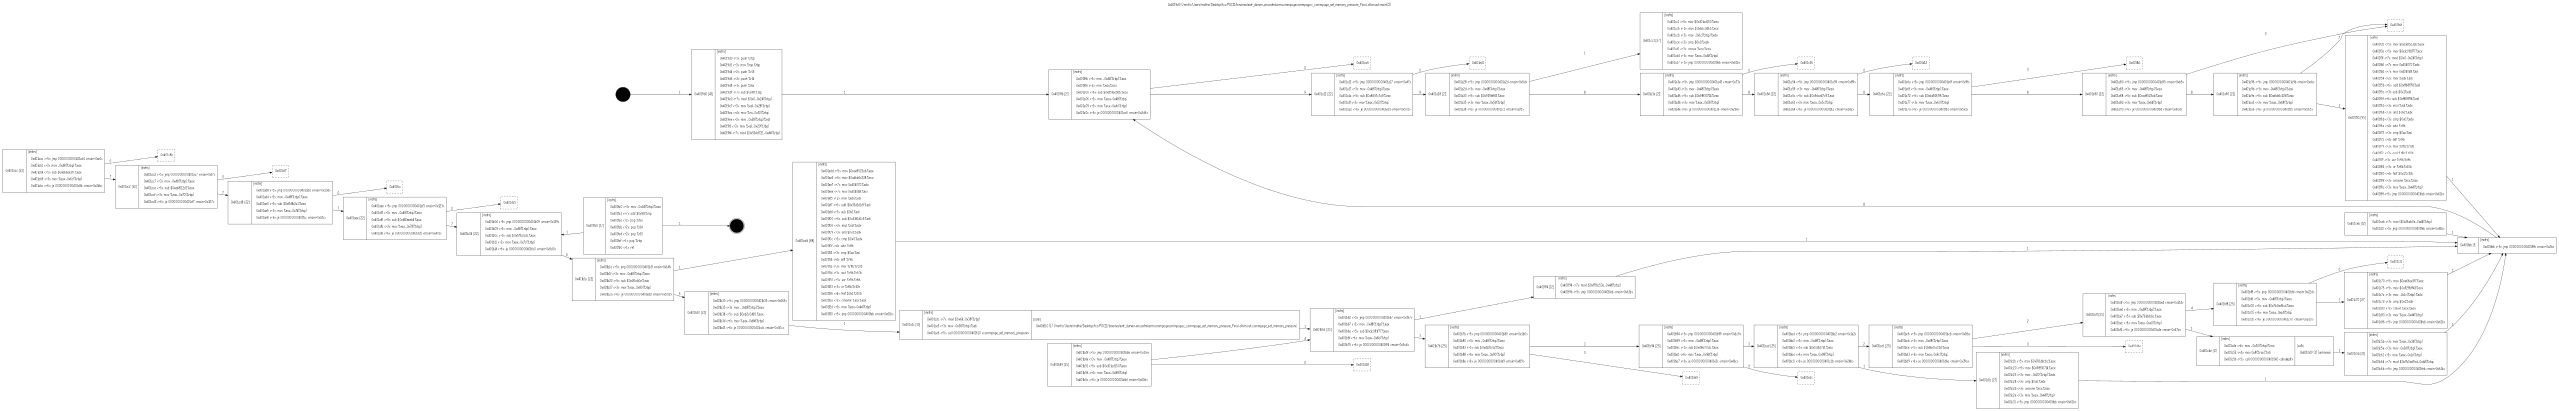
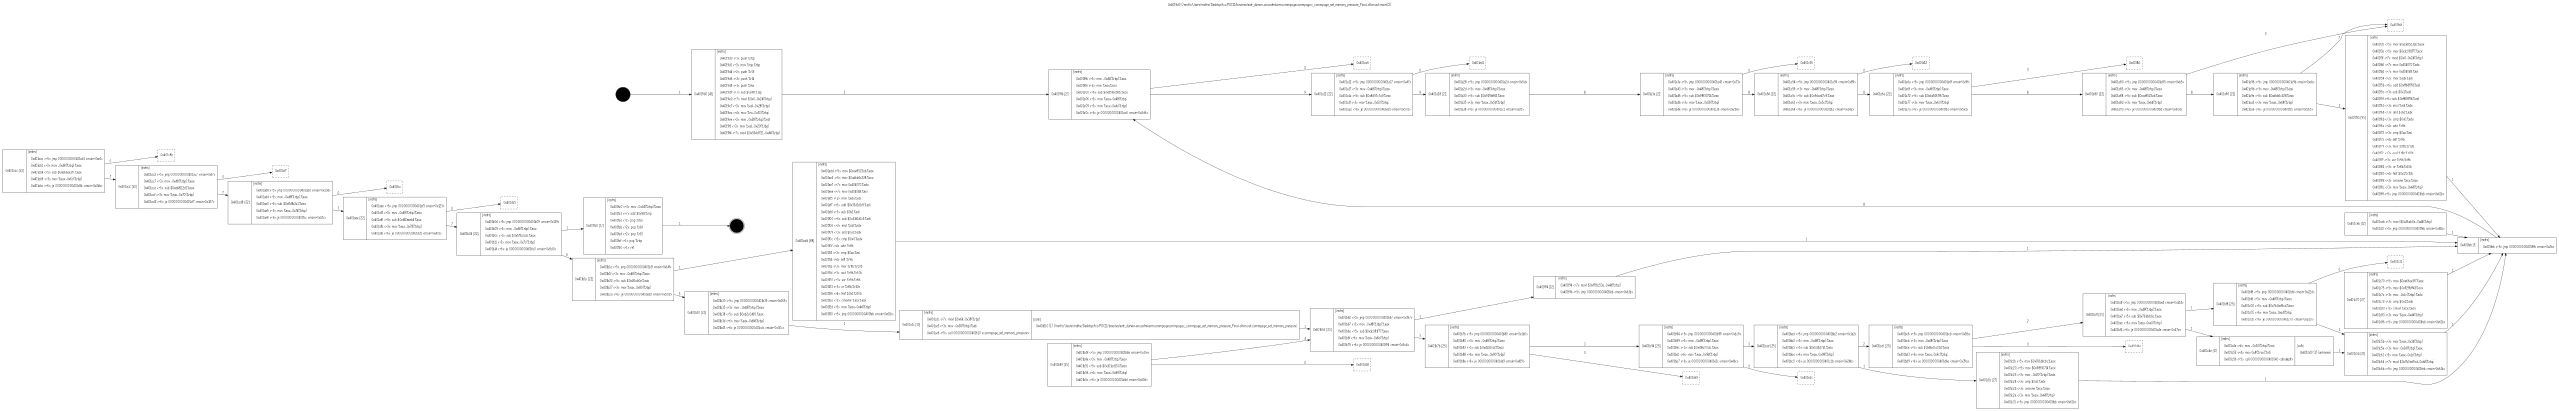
node "0x401cc1 [27]": removed
edge "0x401fa0 [17]" -> "0x401b04 [22]": reversed
edge "0x401bf8 [25]" -> "0x401c70 [27]": now "0x401bf8 [25]" -> "0x401c5b [21]"
edge "0x401bdf [25]" -> "0x401bf8 [25]": label " 4" -> " 1"
